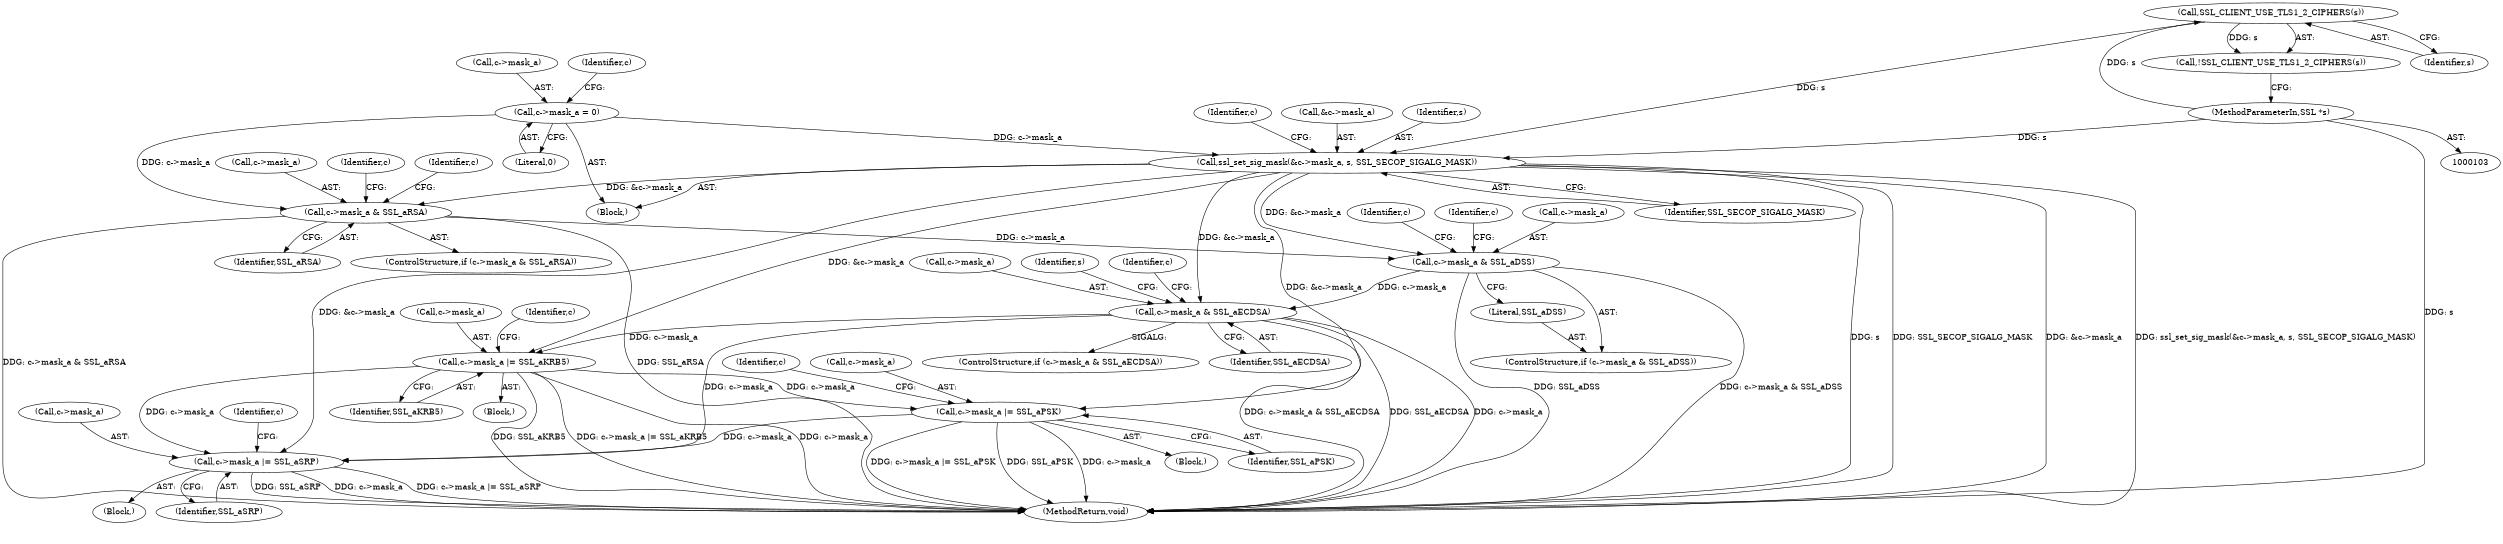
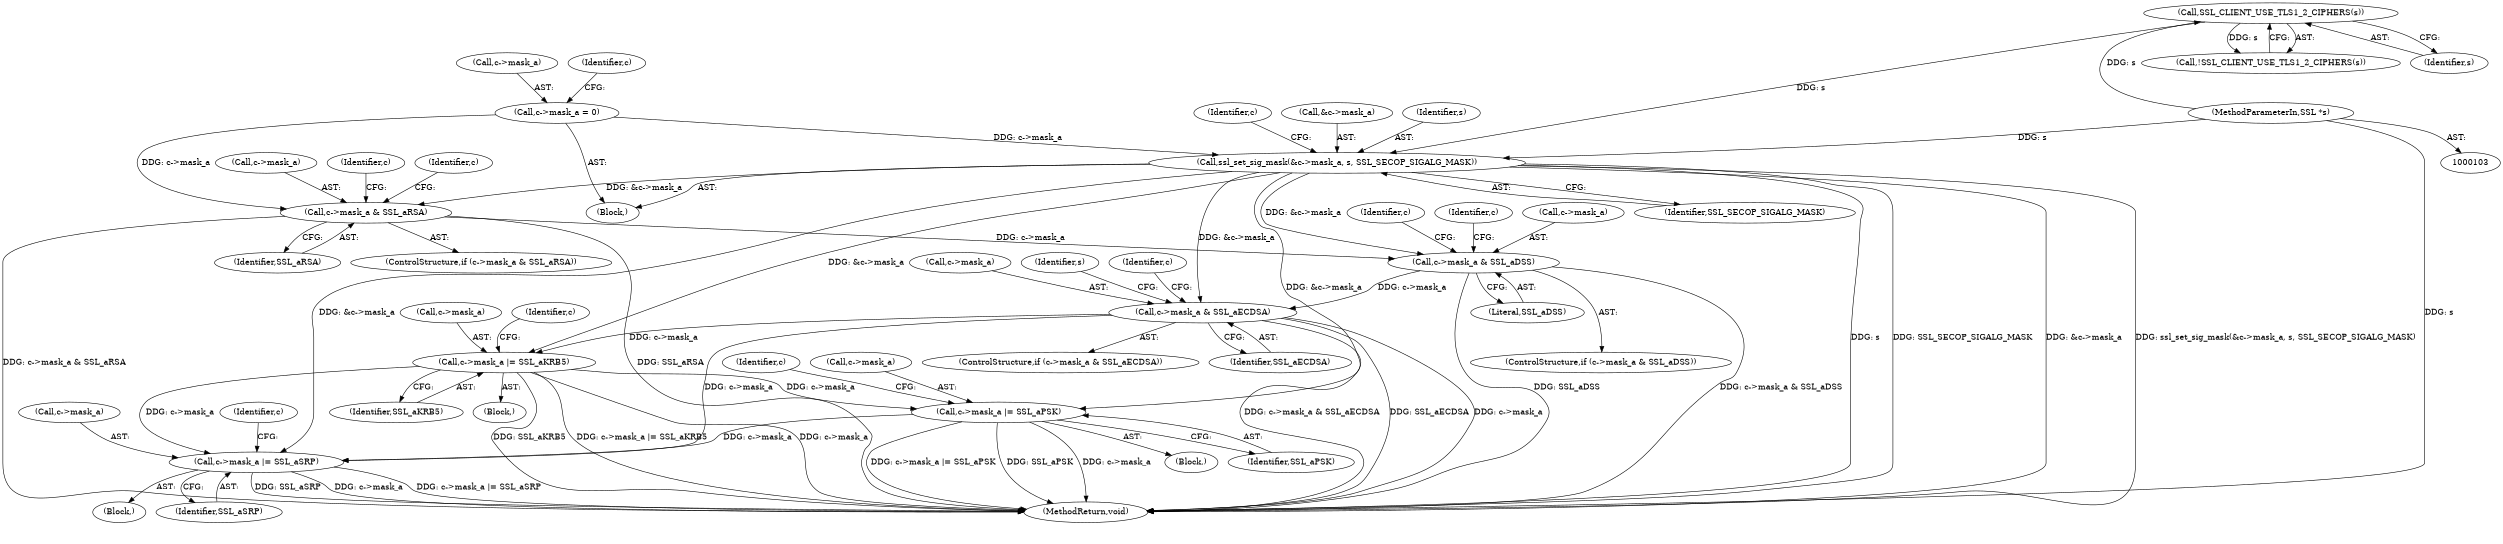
edge "(Call,!SSL_CLIENT_USE_TLS1_2_CIPHERS(s))" -> "(MethodParameterIn,SSL *s)": now "(Call,!SSL_CLIENT_USE_TLS1_2_CIPHERS(s))" -> "(Call,SSL_CLIENT_USE_TLS1_2_CIPHERS(s))"
node "(Literal,0)": removed
edge "(Literal,SSL_aDSS)" -> "(ControlStructure,if (c->mask_a & SSL_aDSS))": now "(Literal,SSL_aDSS)" -> "(Call,c->mask_a & SSL_aDSS)"
edge "(Call,c->mask_a & SSL_aECDSA)" -> "(ControlStructure,if (c->mask_a & SSL_aECDSA))": label "SIGALG: " -> "AST: "
